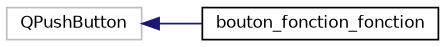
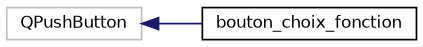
node "bouton_fonction_fonction": label "bouton_fonction_fonction" -> "bouton_choix_fonction"
